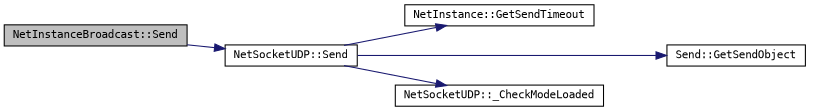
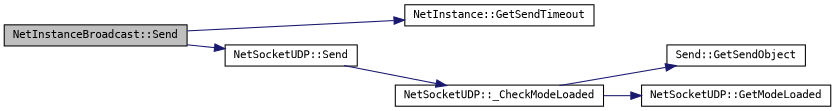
edge "NetSocketUDP::Send" -> "NetInstance::GetSendTimeout": now "NetInstanceBroadcast::Send" -> "NetInstance::GetSendTimeout"
edge "NetSocketUDP::Send" -> "Send::GetSendObject": now "NetSocketUDP::_CheckModeLoaded" -> "Send::GetSendObject"
node "NetSocketUDP::GetModeLoaded": added
